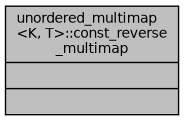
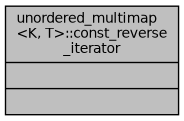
node "unordered_multimap": text "_multimap" -> "_iterator"
